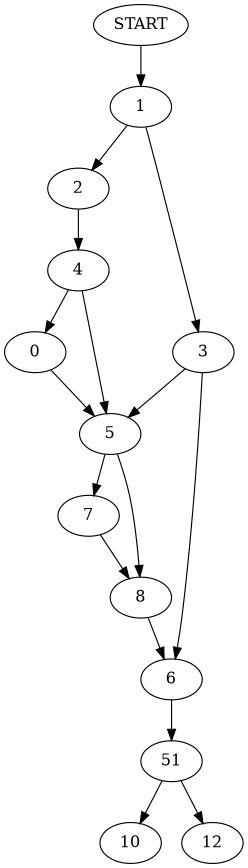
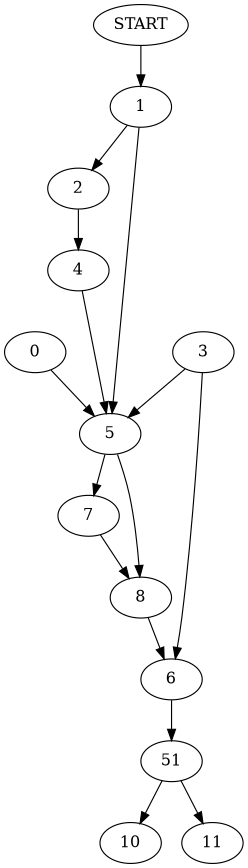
edge "1" -> "3": now "1" -> "5"
edge "4" -> "0": removed
node "12": label "12" -> "11"
